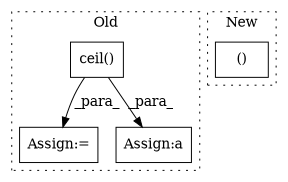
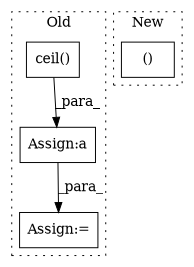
edge "ceil()" -> "Assign:=": now "Assign:a" -> "Assign:="
